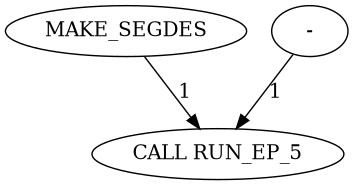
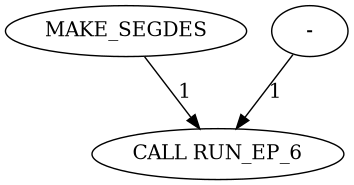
node "CALL RUN_EP_5": label "CALL RUN_EP_5" -> "CALL RUN_EP_6"
